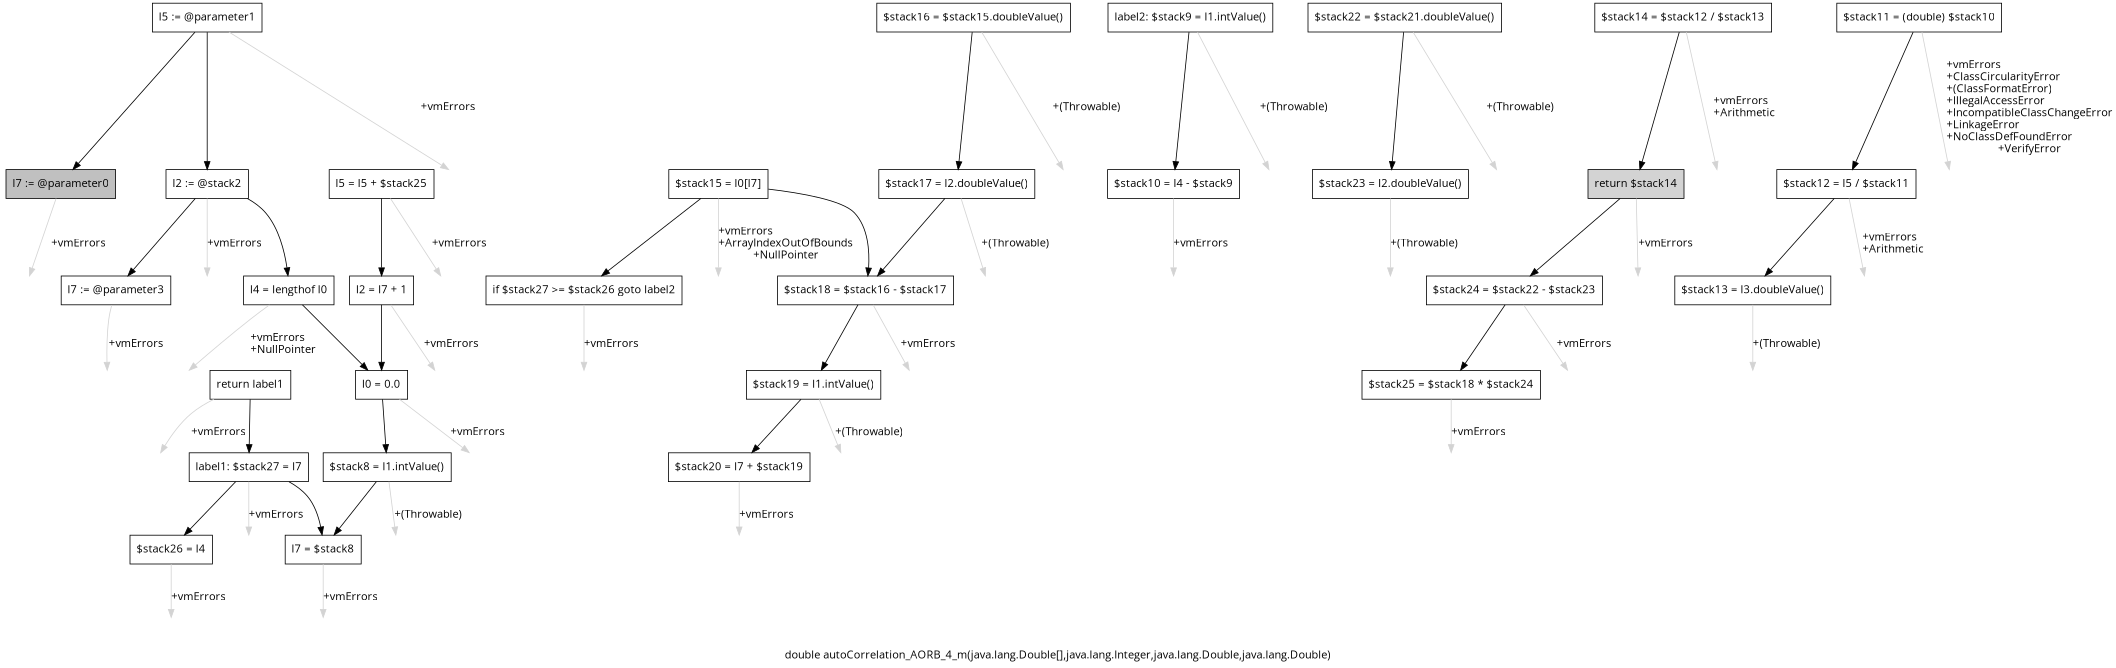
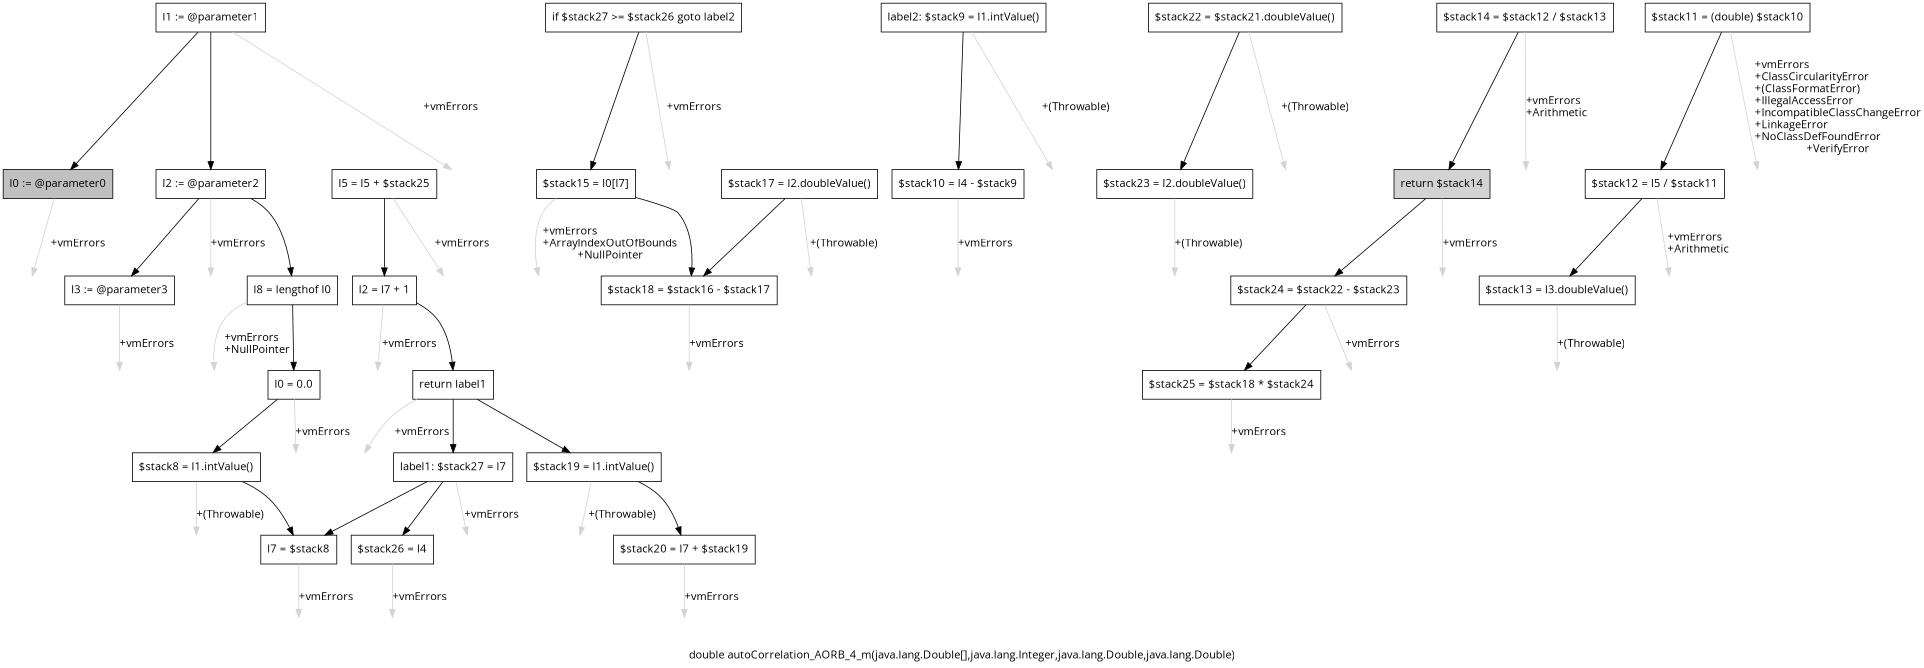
node "l5 := @parameter1": label "l5 := @parameter1" -> "l1 := @parameter1"
node "$stack16 = $stack15.doubleValue()": removed
node "l7 := @parameter0": label "l7 := @parameter0" -> "l0 := @parameter0"
node "l2 := @stack2": label "l2 := @stack2" -> "l2 := @parameter2"
edge "$stack15 = l0[l7]" -> "if $stack27 >= $stack26 goto label2": reversed
node "l7 := @parameter3": label "l7 := @parameter3" -> "l3 := @parameter3"
node "l4 = lengthof l0": label "l4 = lengthof l0" -> "l8 = lengthof l0"
edge "l2 = l7 + 1" -> "l0 = 0.0": now "l2 = l7 + 1" -> "return label1"
edge "$stack18 = $stack16 - $stack17" -> "$stack19 = l1.intValue()": now "return label1" -> "$stack19 = l1.intValue()"
